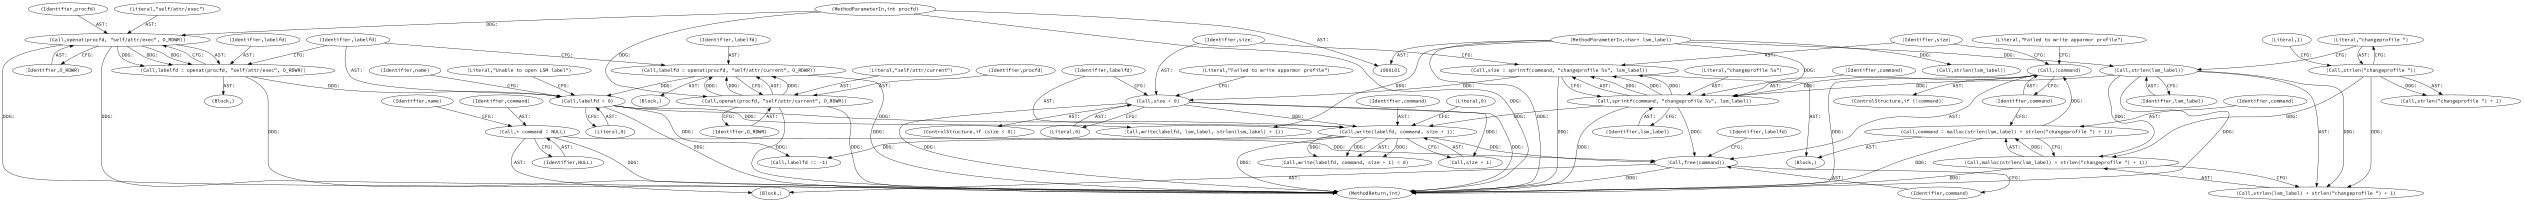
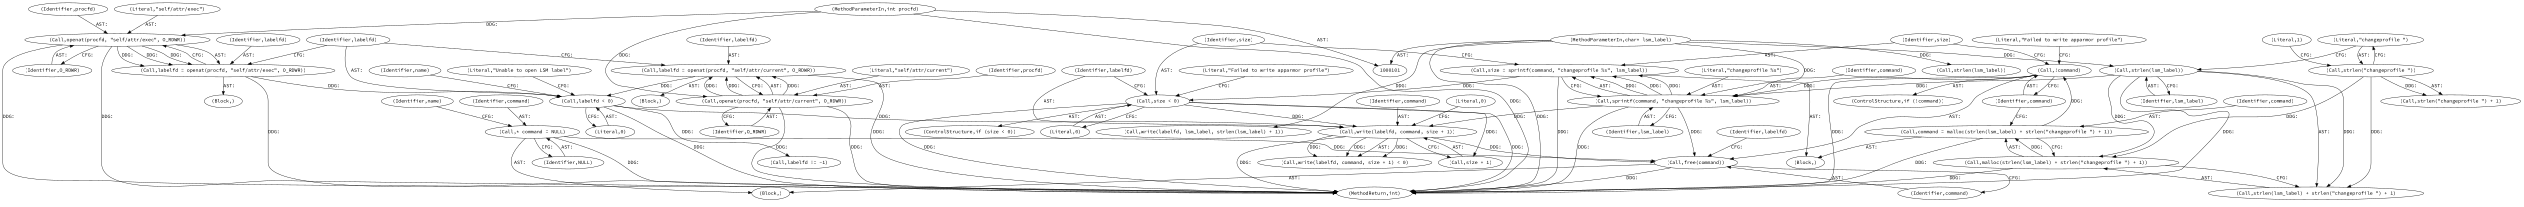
edge "(Call,labelfd < 0)" -> "(Call,write(labelfd, lsm_label, strlen(lsm_label) + 1))": removed, label "DDG:"
edge "(Call,write(labelfd, command, size + 1))" -> "(Call,labelfd != -1)": removed, label "DDG:"
